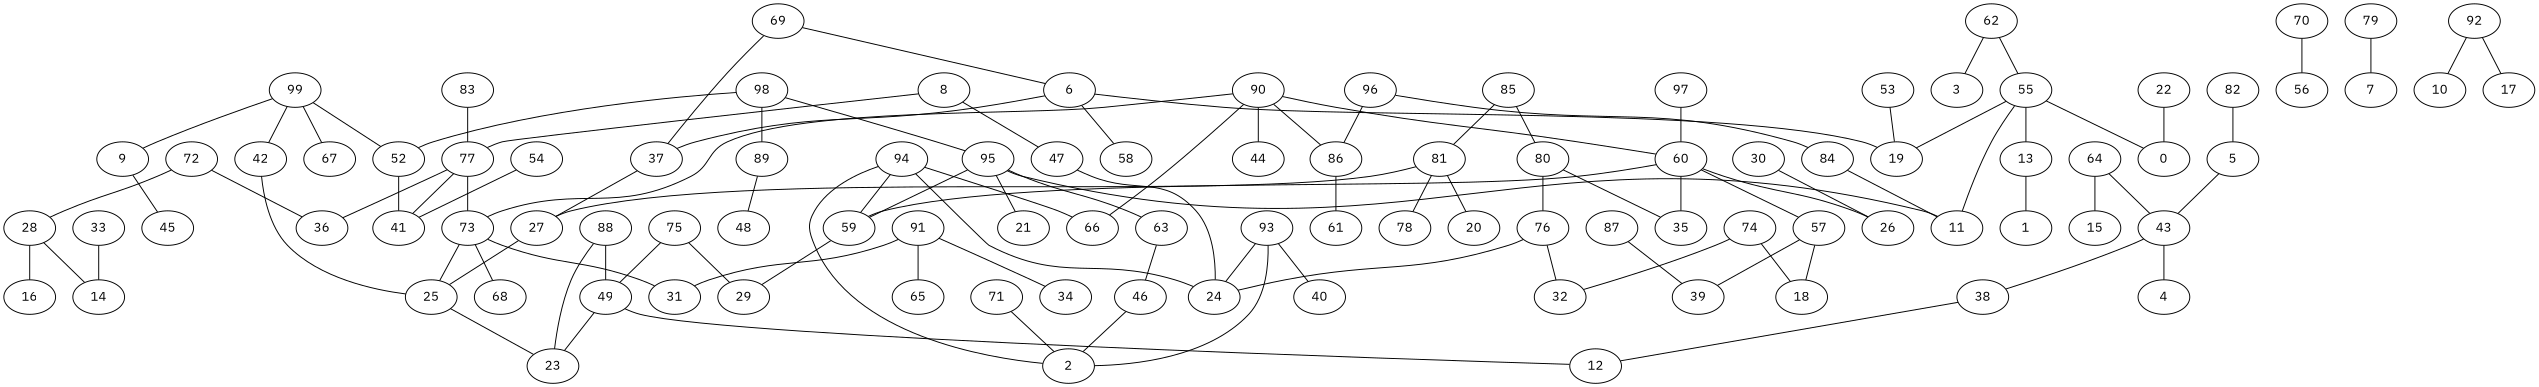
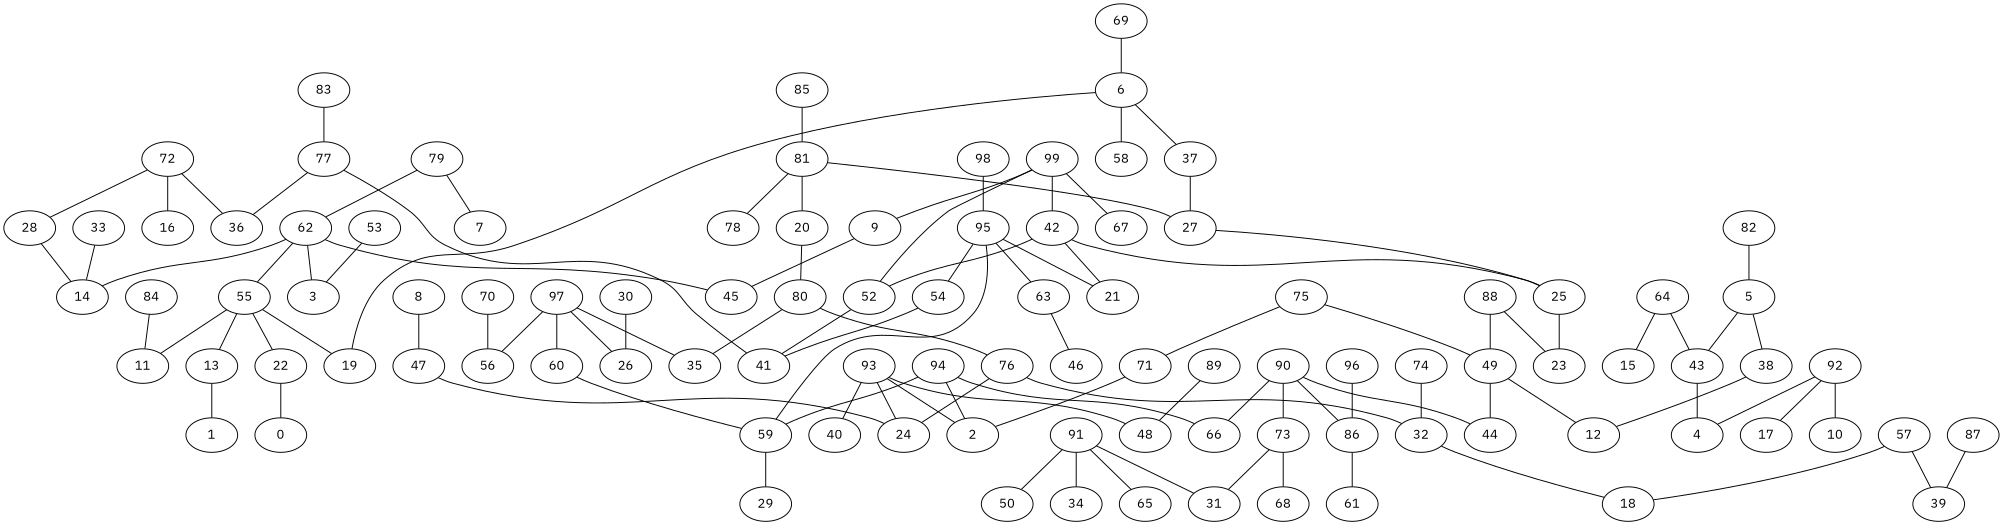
edge "69" -- "37": removed
edge "98" -- "52": now "42" -- "52"
edge "96" -- "84": removed
edge "8" -- "77": removed
edge "98" -- "89": removed
edge "53" -- "19": now "53" -- "3"
edge "85" -- "80": now "20" -- "80"
edge "55" -- "0": now "55" -- "22"
edge "90" -- "60": removed
edge "77" -- "73": removed
edge "60" -- "26": now "97" -- "26"
edge "79" -- "62": added
edge "95" -- "11": now "95" -- "54"
edge "60" -- "35": now "97" -- "35"
edge "60" -- "57": removed
edge "75" -- "29": now "75" -- "71"
edge "28" -- "16": now "72" -- "16"
edge "62" -- "14": added
edge "73" -- "25": removed
edge "42" -- "21": added
edge "74" -- "18": now "32" -- "18"
edge "94" -- "24": removed
edge "43" -- "38": now "5" -- "38"
edge "62" -- "45": added
edge "97" -- "56": added
edge "49" -- "23": now "49" -- "44"
edge "46" -- "2": removed
edge "93" -- "48": added
edge "92" -- "4": added
node "50": added
